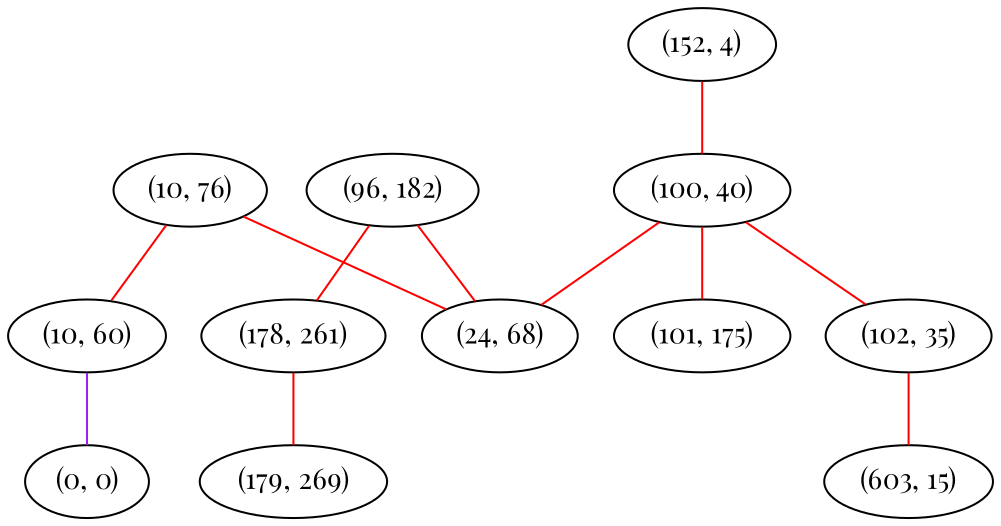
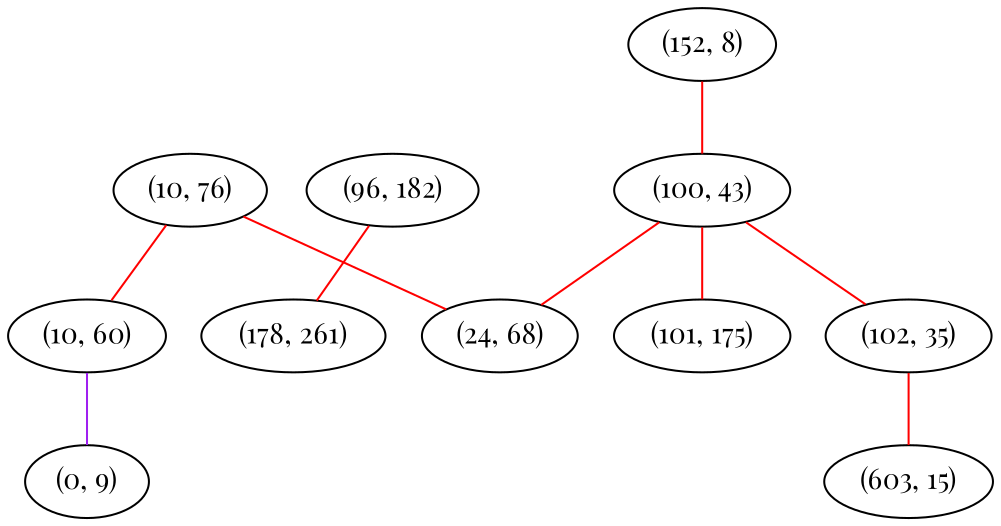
node "(152, 4)": label "(152, 4)" -> "(152, 8)"
node "(100, 40)": label "(100, 40)" -> "(100, 43)"
edge "(96, 182)" -- "(24, 68)": removed
node "(0, 0)": label "(0, 0)" -> "(0, 9)"
node "(179, 269)": removed
